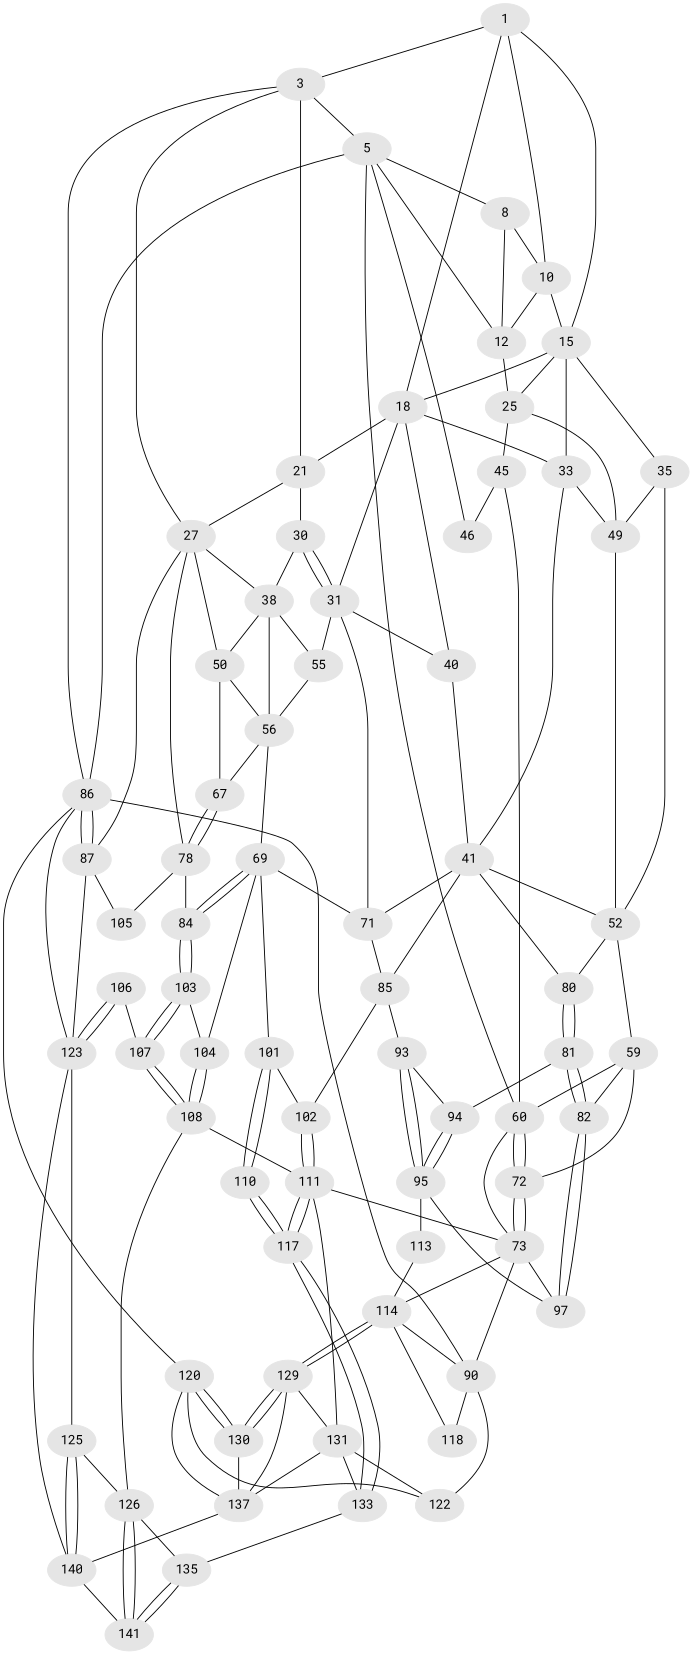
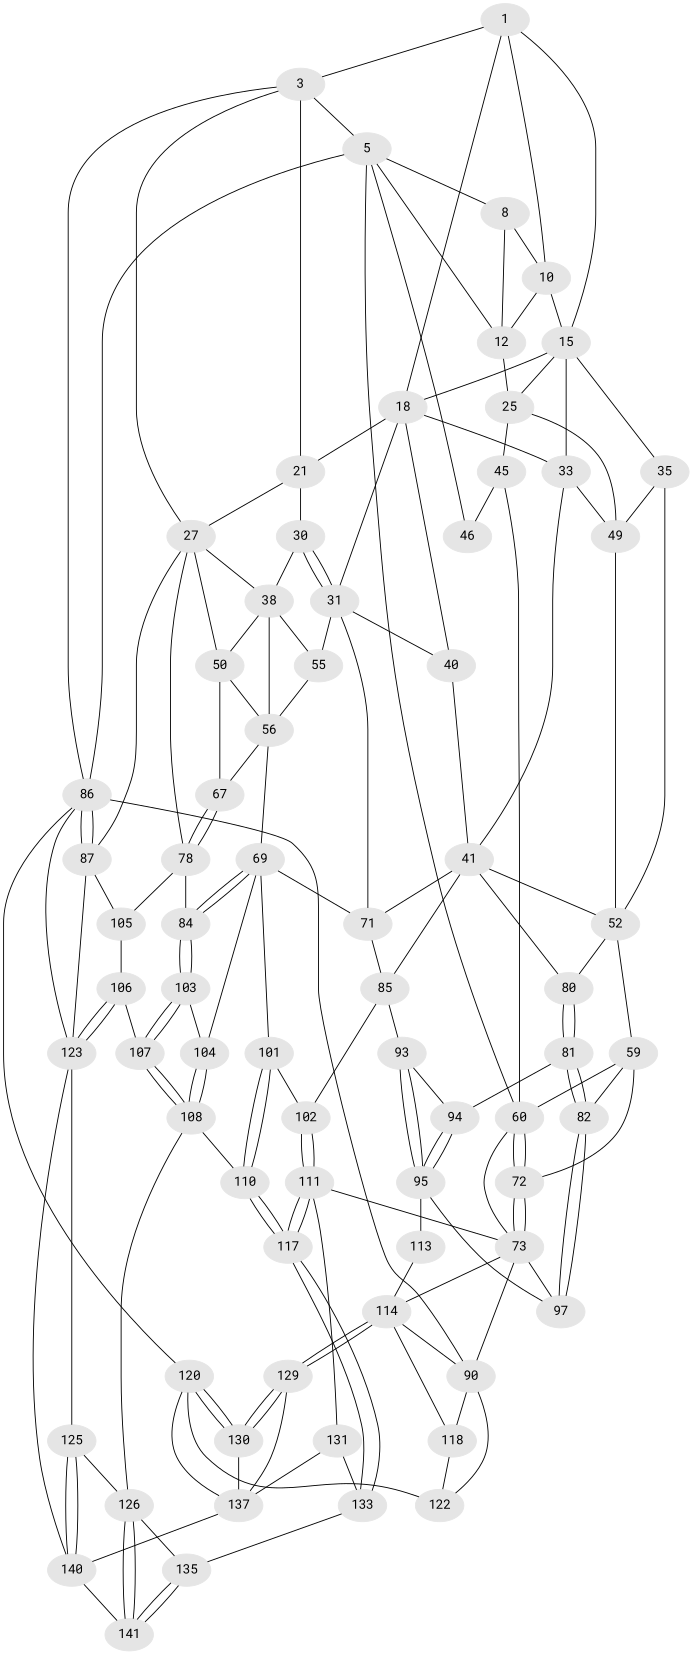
edge "105" -- "106": added
edge "108" -- "111": now "108" -- "110"
edge "129" -- "131": removed
edge "131" -- "122": now "118" -- "122"
